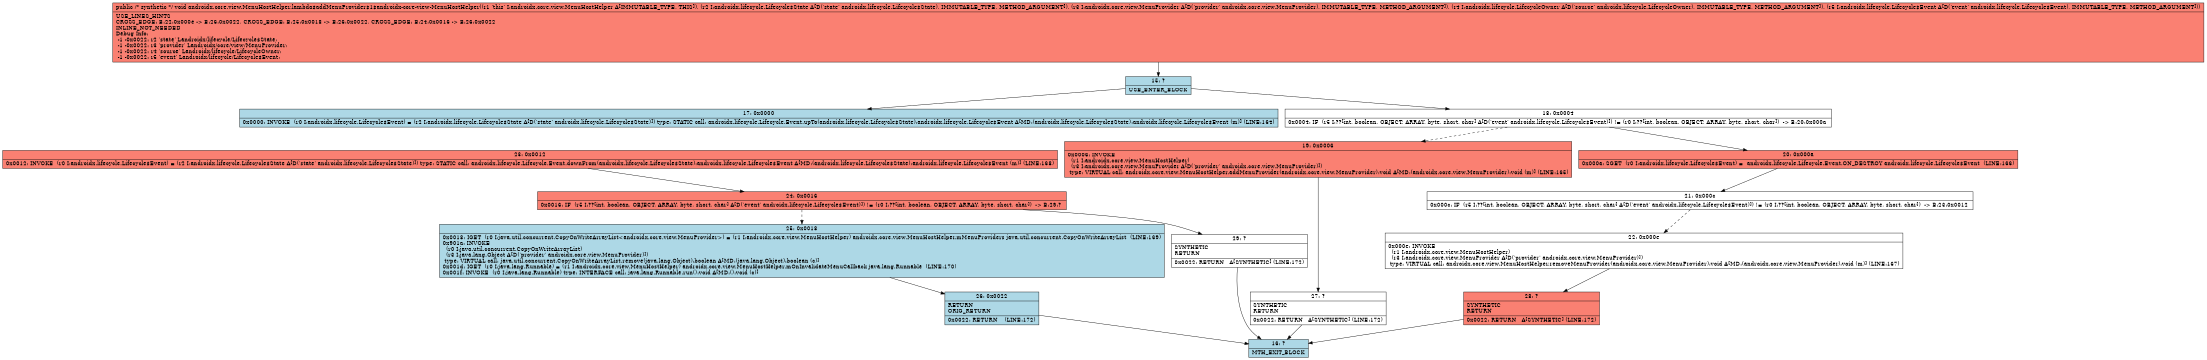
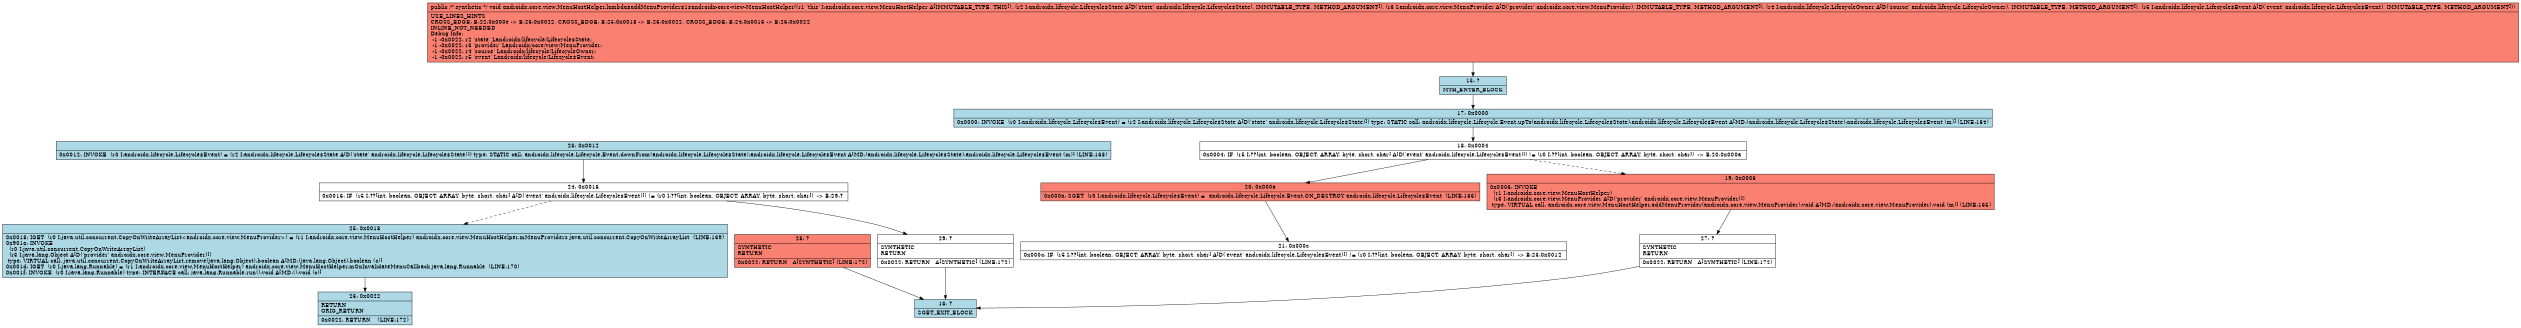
node "15: ?": text "USE_ENTER_BLOCK" -> "MTH_ENTER_BLOCK"
edge "15: ?" -> "18: 0x0004": now "17: 0x0000" -> "18: 0x0004"
node "23: 0x0012": fillcolor salmon -> lightblue
node "24: 0x0016": fillcolor salmon -> white
node "22: 0x000e": removed
edge "26: 0x0022" -> "16: ?": removed
node "16: ?": text "MTH_EXIT_BLOCK" -> "SGET_EXIT_BLOCK"
